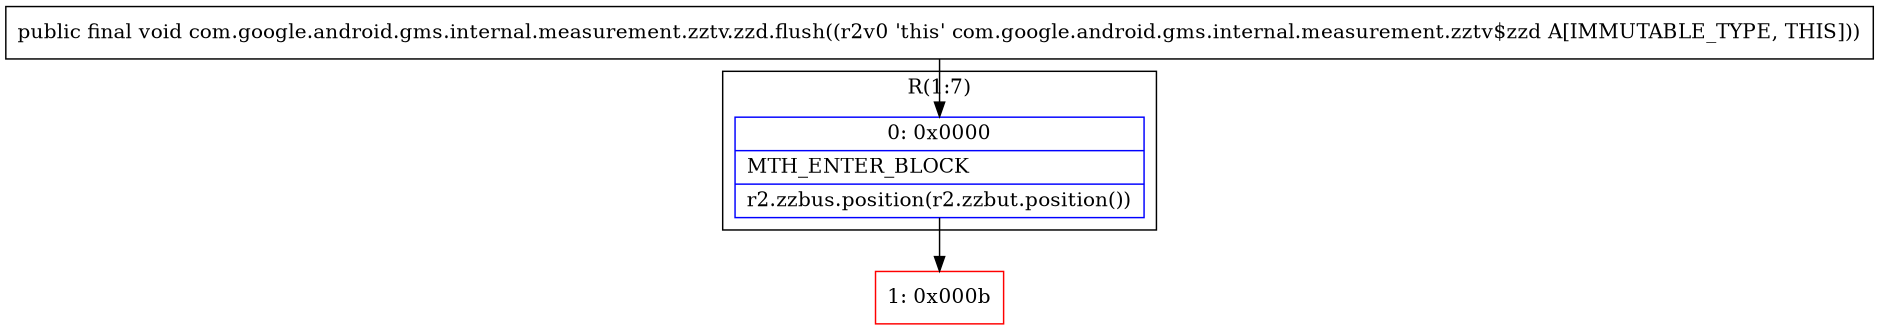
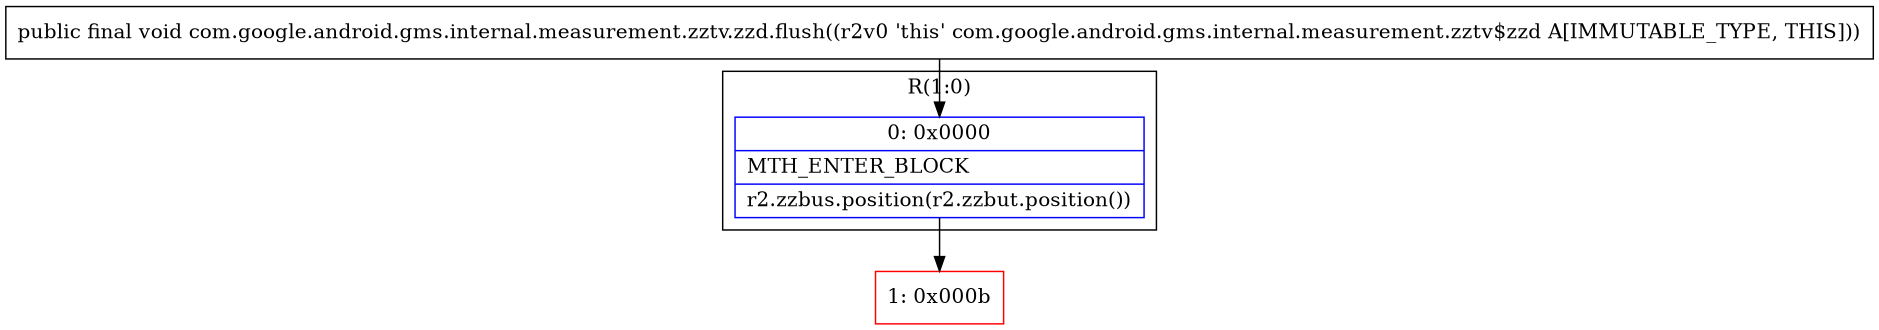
cluster "R(1:7)": label "R(1:7)" -> "R(1:0)"
